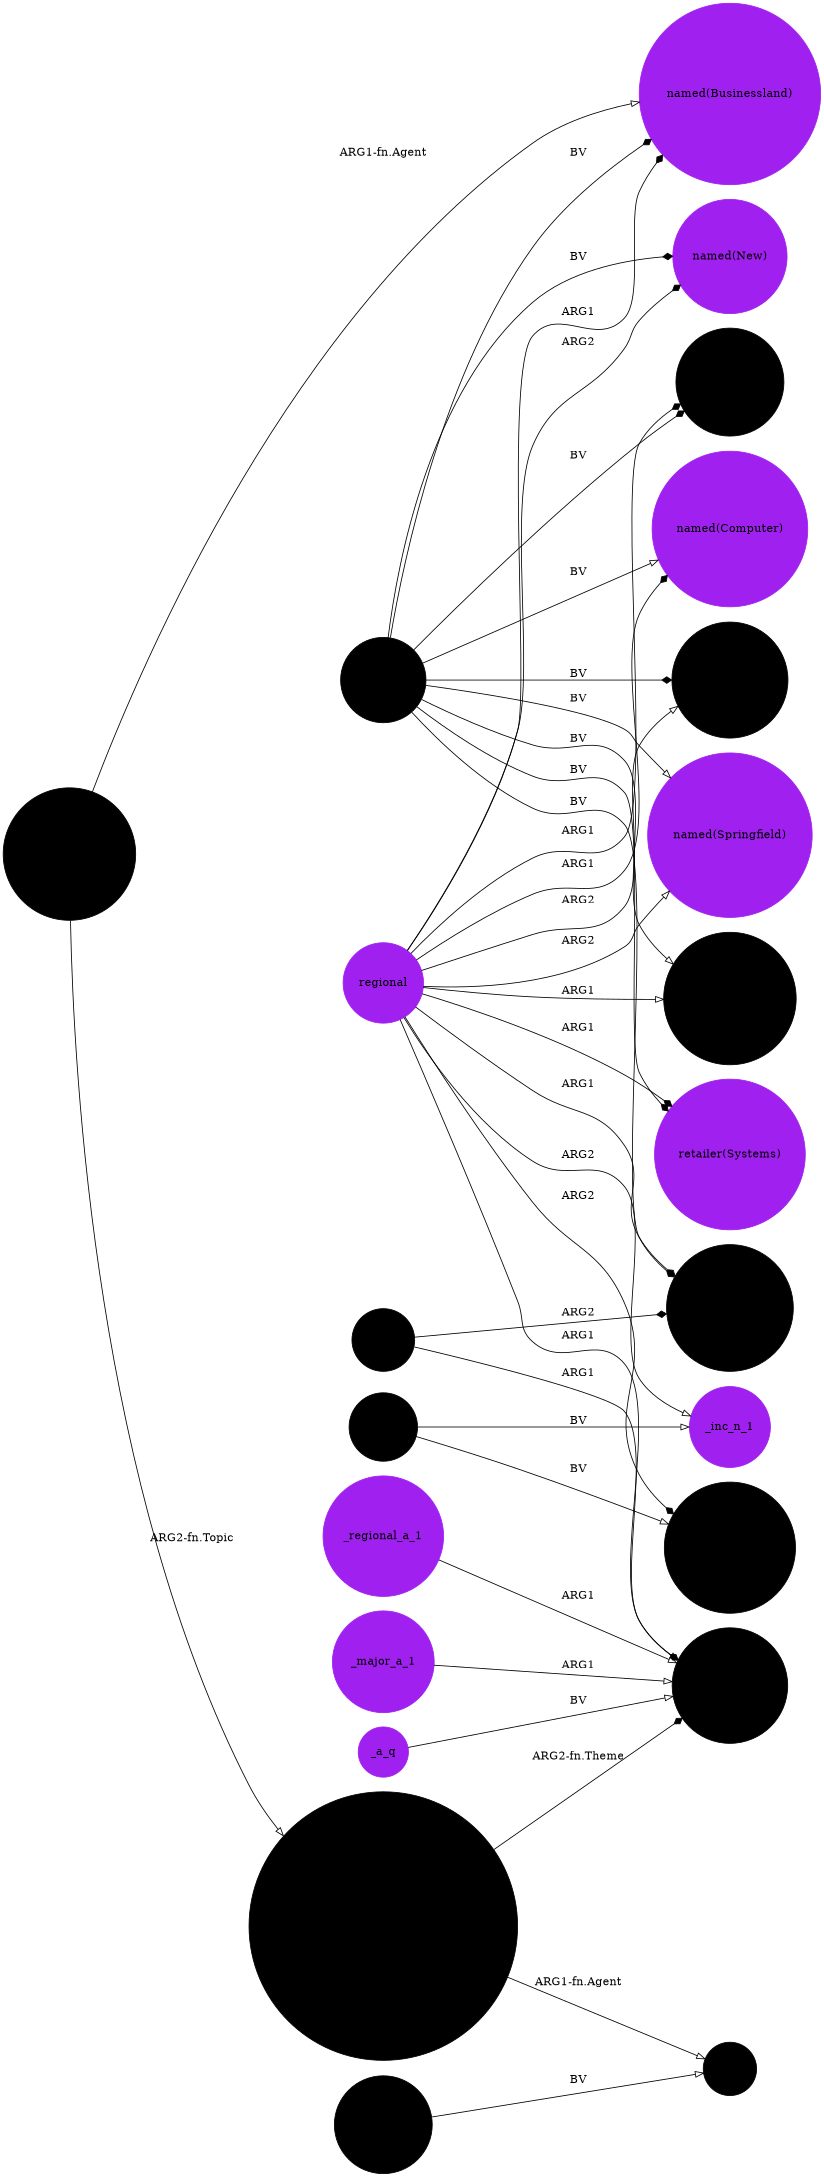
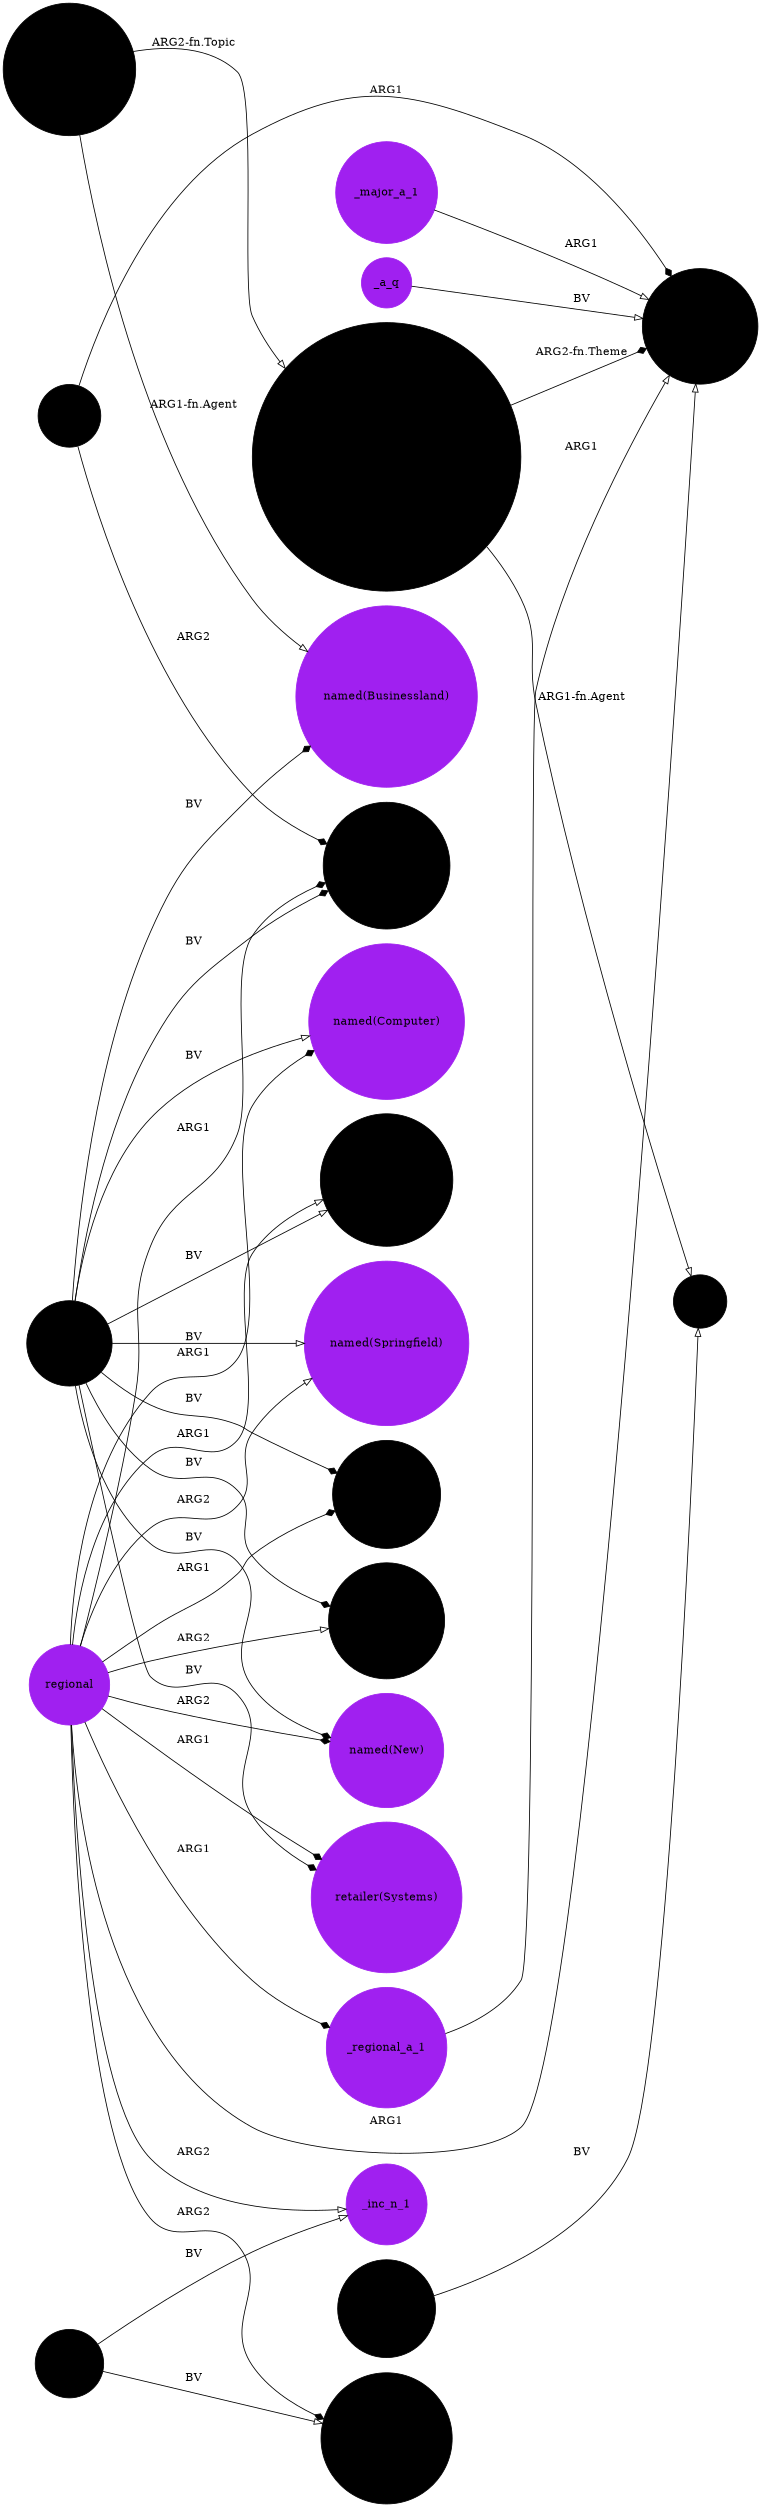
edge "regional" -> "named(Businessland)": now "regional" -> "_regional_a_1"
